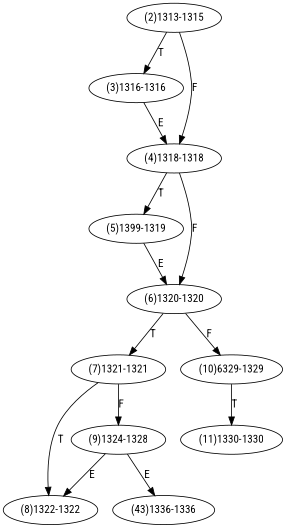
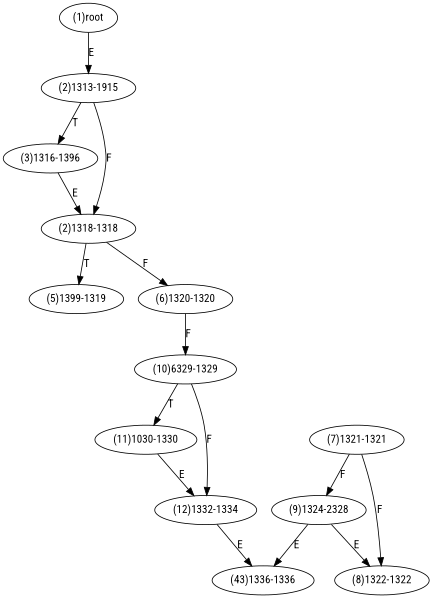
node "(1)root": added
node "(2)1313-1315": label "(2)1313-1315" -> "(2)1313-1915"
node "(3)1316-1316": label "(3)1316-1316" -> "(3)1316-1396"
node "(4)1318-1318": label "(4)1318-1318" -> "(2)1318-1318"
edge "(5)1399-1319" -> "(6)1320-1320": removed, label "E"
edge "(6)1320-1320" -> "(7)1321-1321": removed, label "T"
edge "(7)1321-1321" -> "(8)1322-1322": label "T" -> "F"
node "(9)1324-1328": label "(9)1324-1328" -> "(9)1324-2328"
node "(11)1330-1330": label "(11)1330-1330" -> "(11)1030-1330"
node "(12)1332-1334": added
